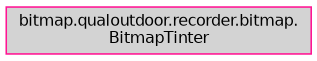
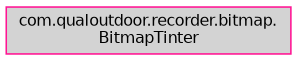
node "bitmap.qualoutdoor.recorder.bitmap. BitmapTinter": label "bitmap.qualoutdoor.recorder.bitmap. BitmapTinter" -> "com.qualoutdoor.recorder.bitmap. BitmapTinter"
